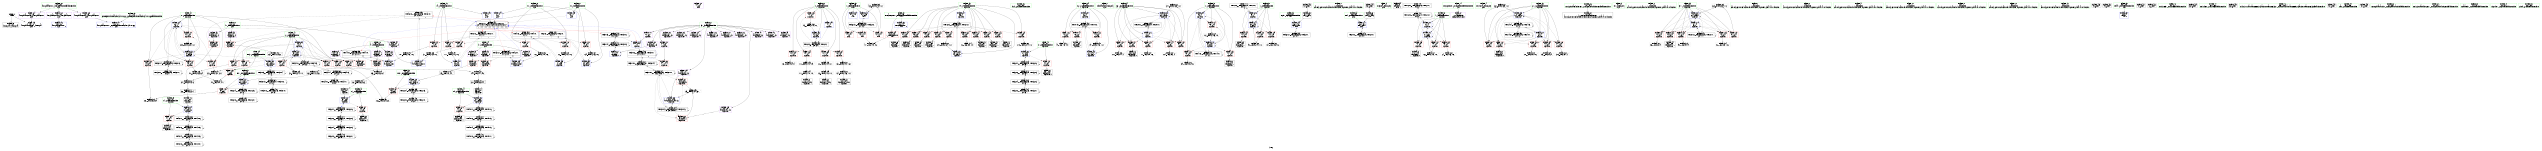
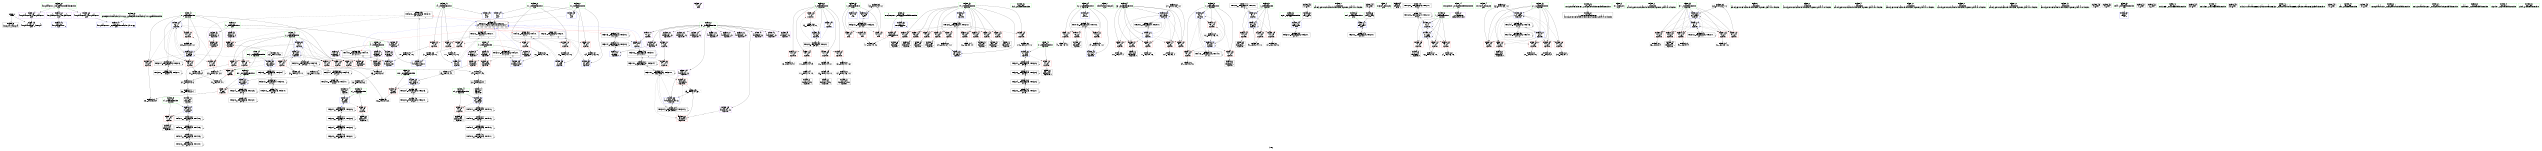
node "NodeID: 207": text "_Z5solvev" -> "_Z9solvev"
node "NodeID: 39": text "_Z5dso" -> "_Z5solvev"
